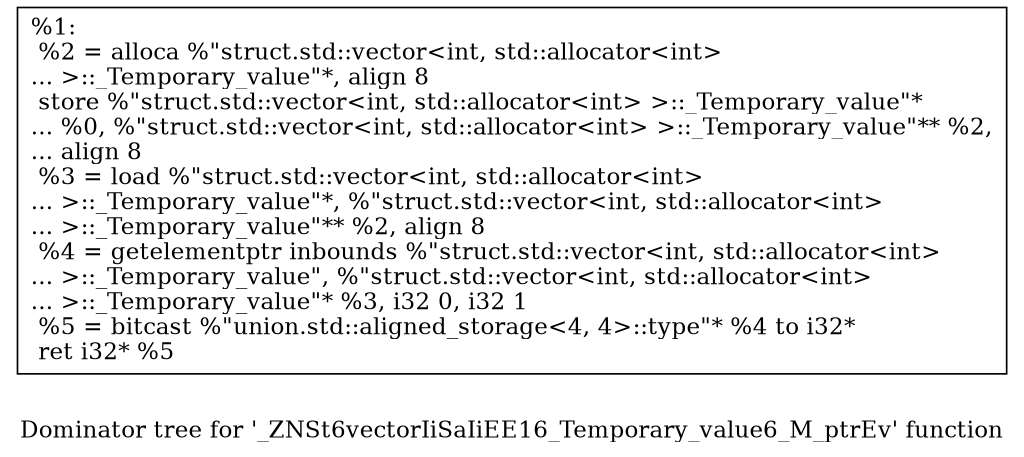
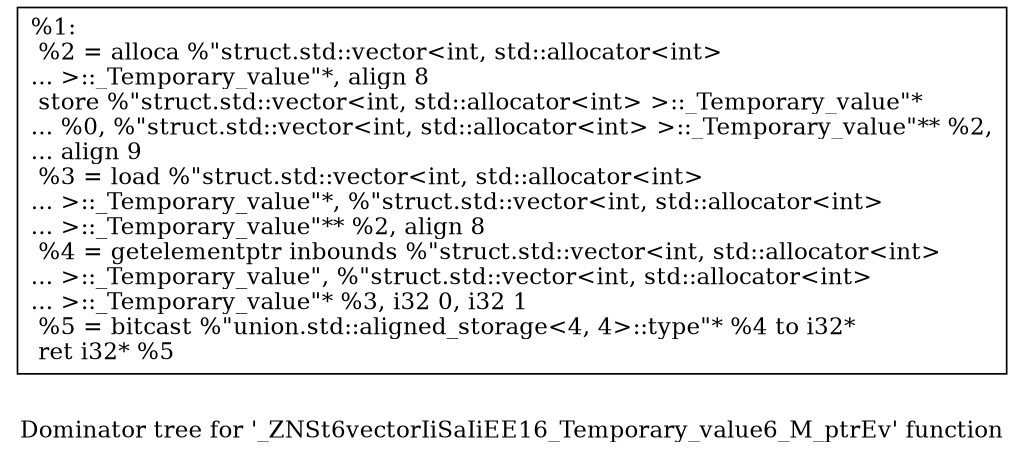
node "%1:": text "... align 8" -> "... align 9"
